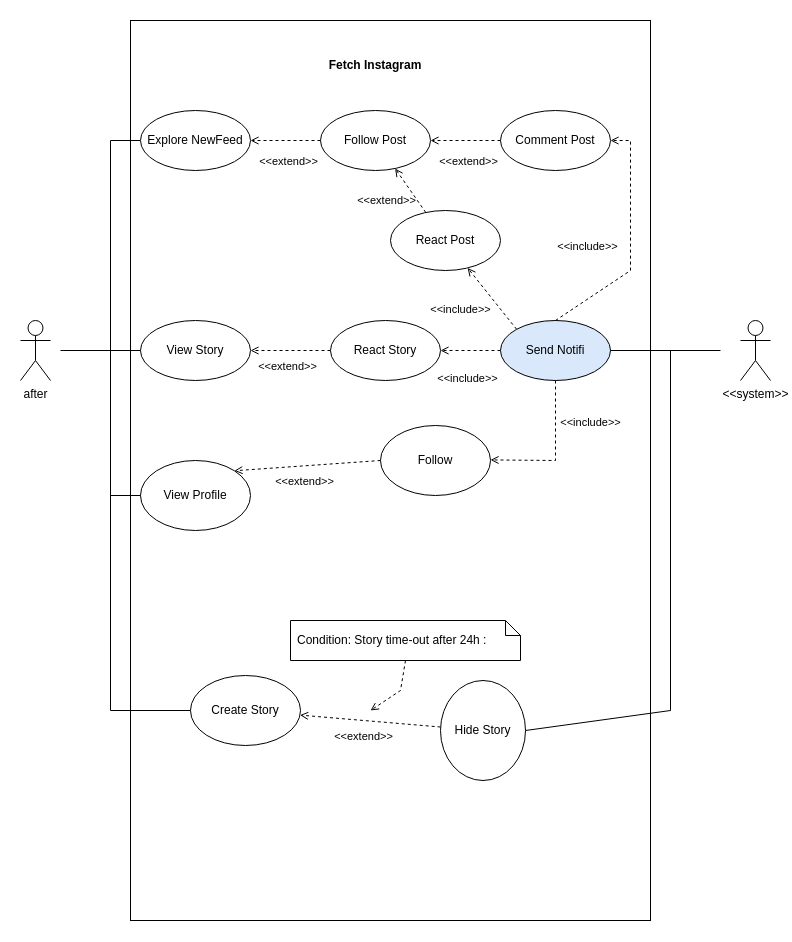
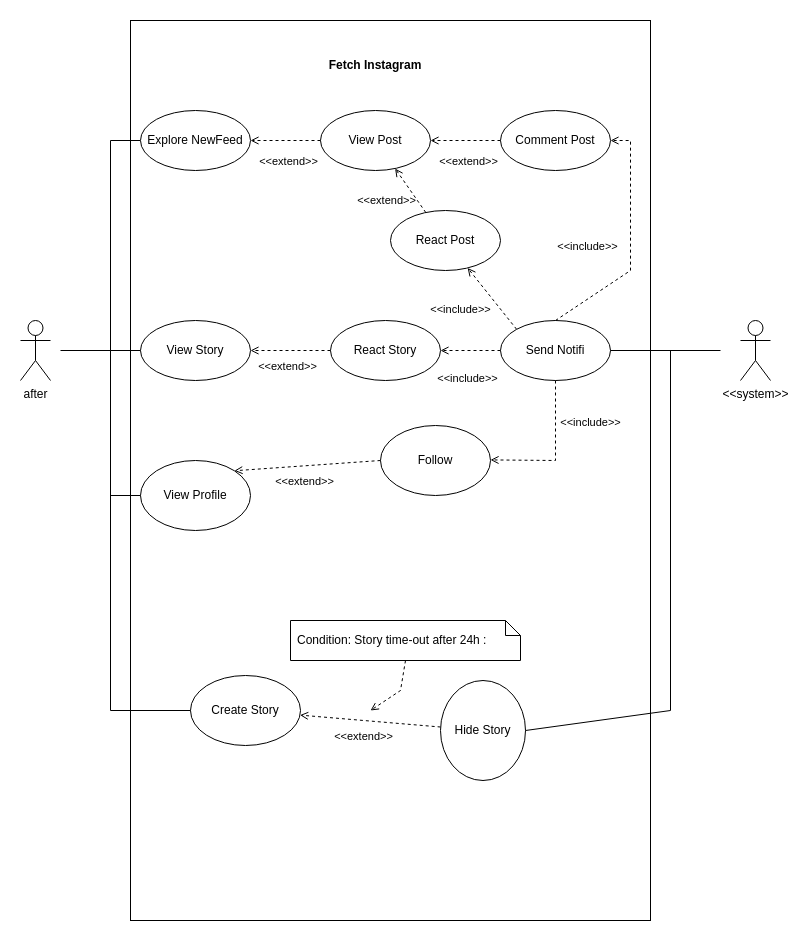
node "Follow Post": label "Follow Post" -> "View Post"
node "Send Notifi": fillcolor #dae8fc -> #ffffff
